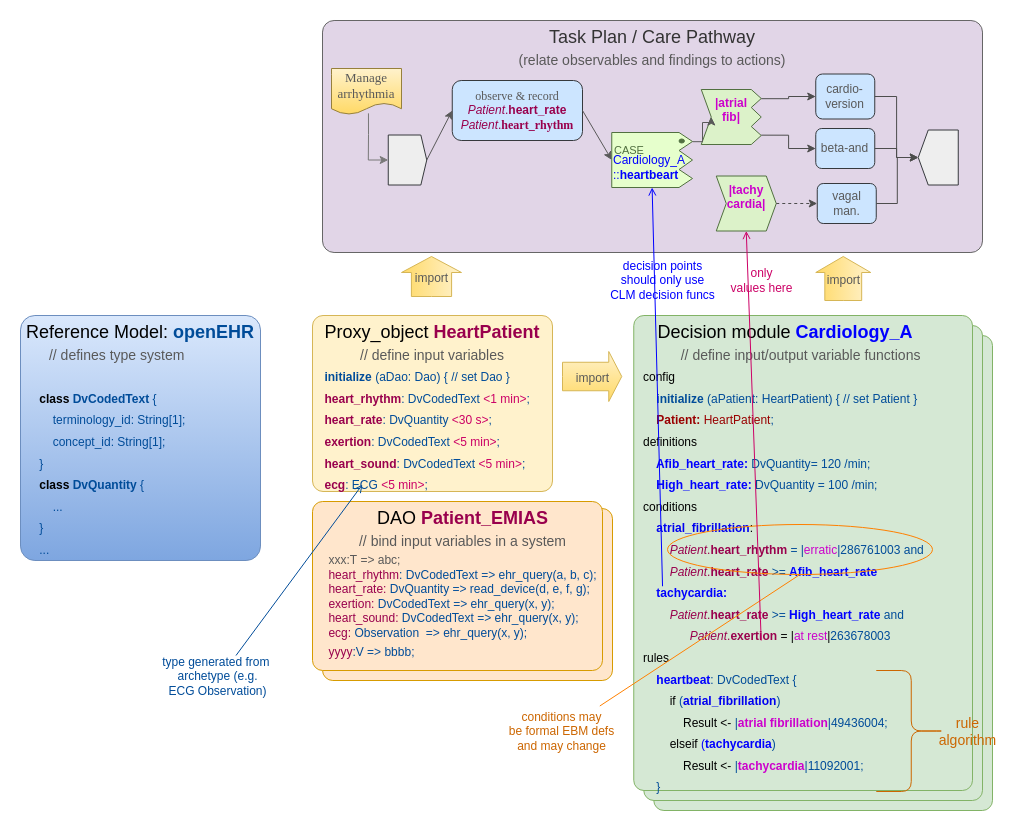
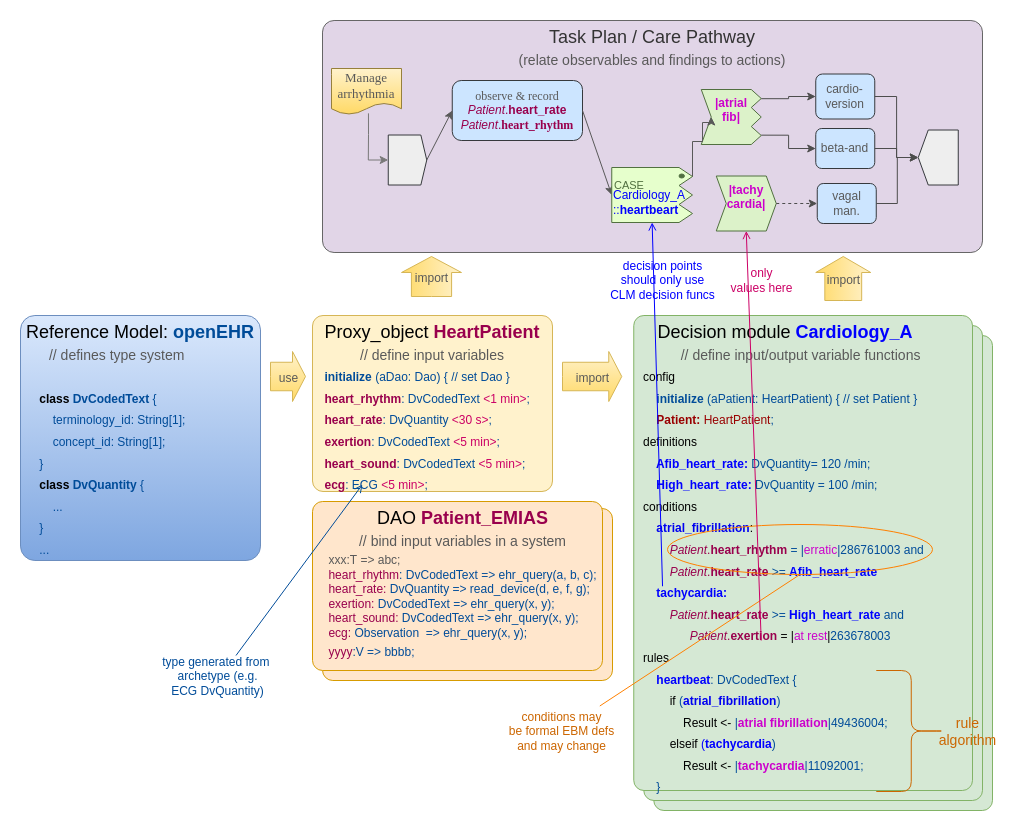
node "Cardiology_A::heartbeart": moved (652, 160) -> (652, 195)
node "use": added
node "type generated from archetype (e.g. ECG Observation)": label "type generated from archetype (e.g. ECG Observation)" -> "type generated from archetype (e.g. ECG DvQuantity)"
